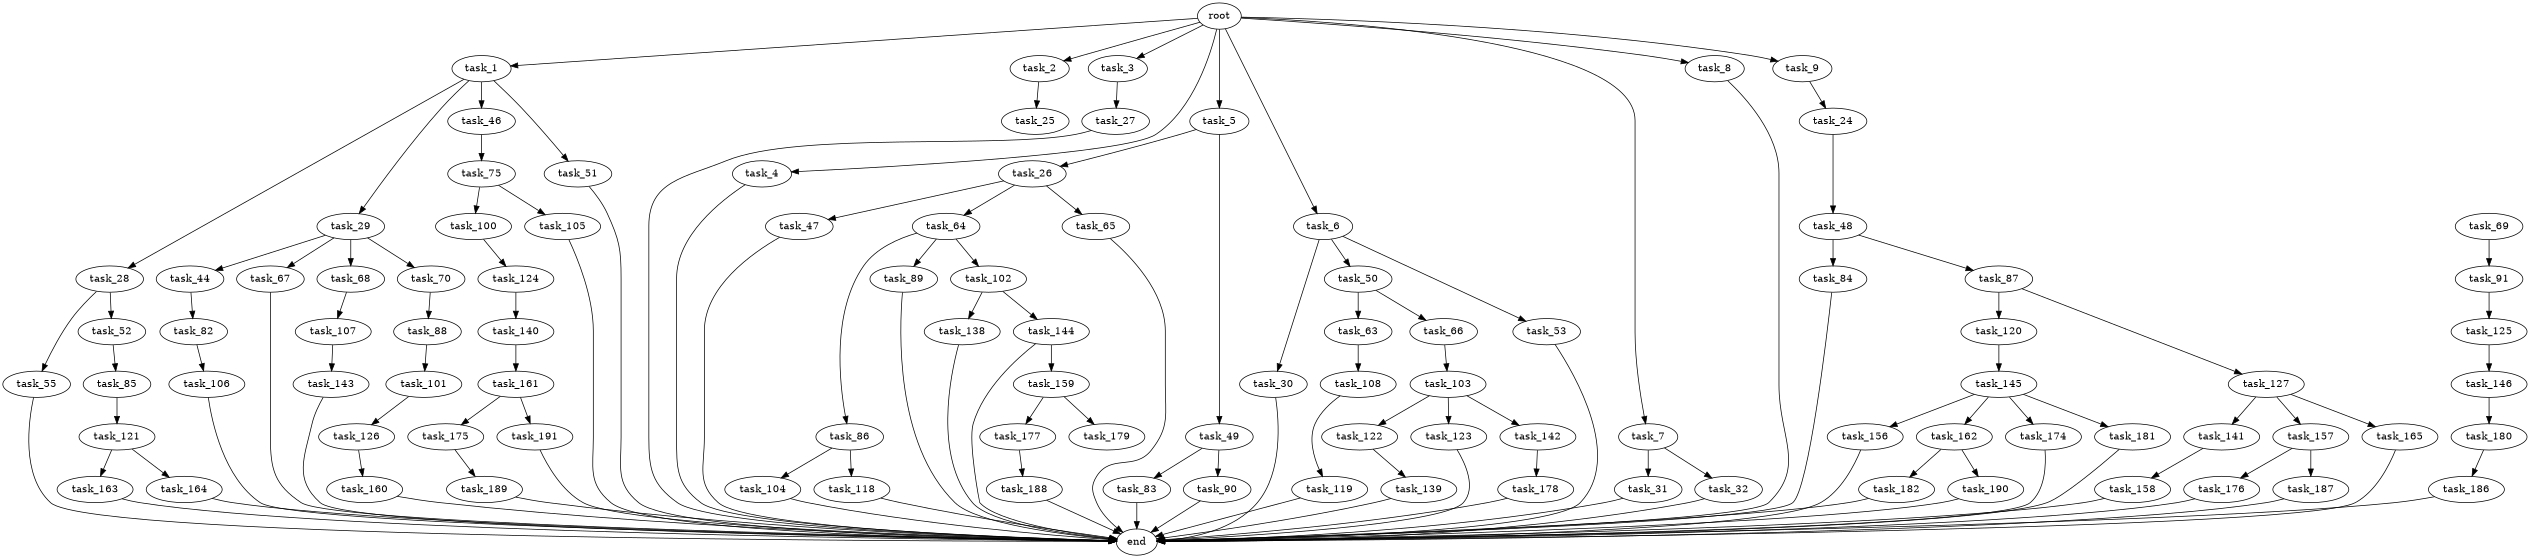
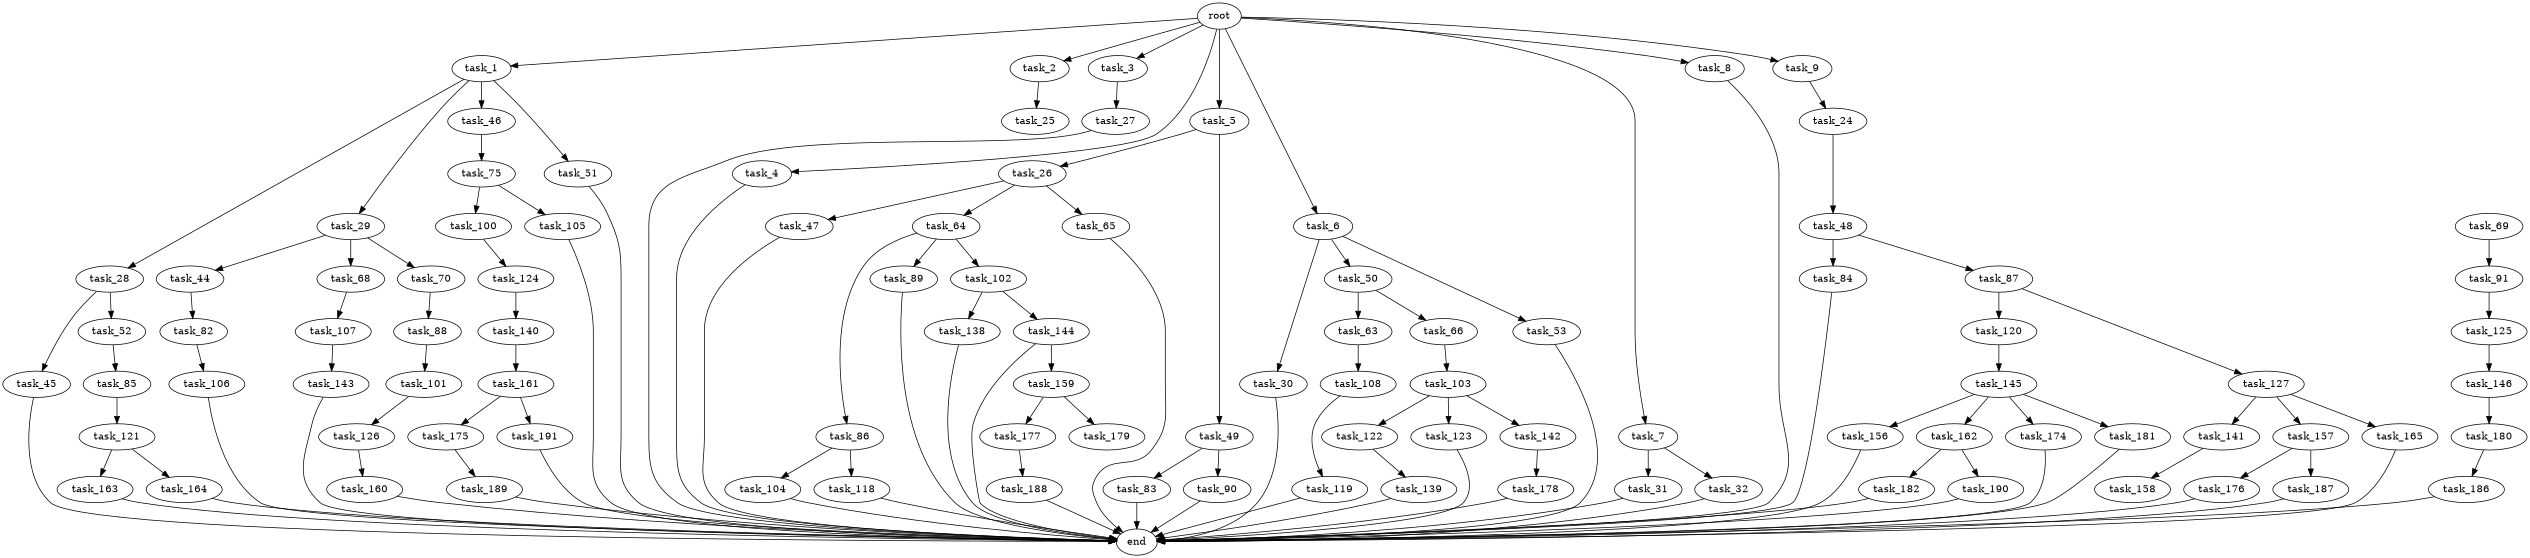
node "task_67": removed
node "task_55": label "task_55" -> "task_45"
edge "task_158" -> "end": removed
